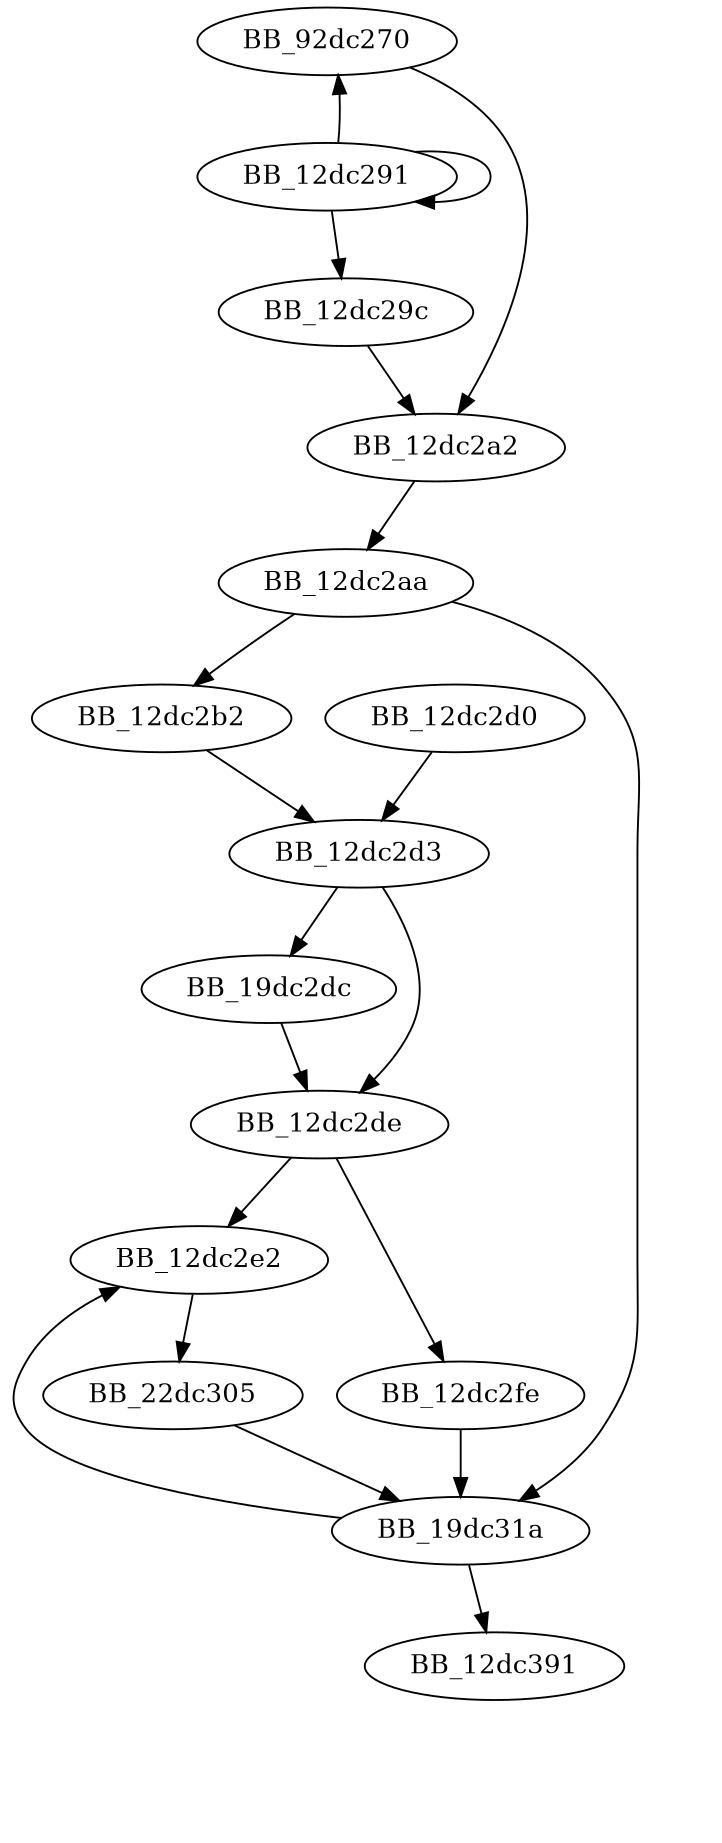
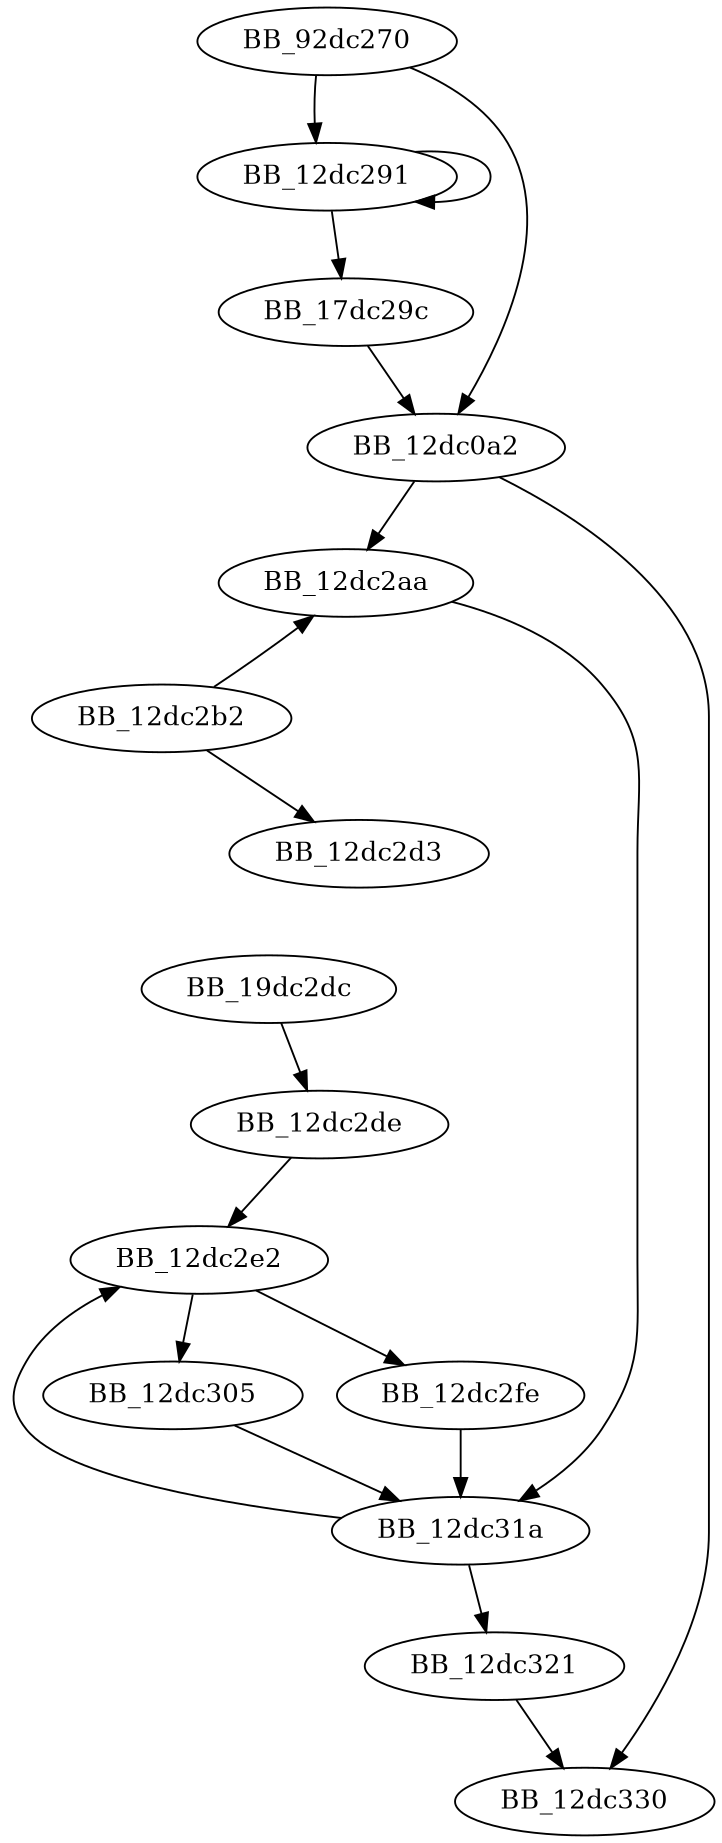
edge "BB_12dc291" -> "BB_92dc270": reversed
node "BB_12dc29c": label "BB_12dc29c" -> "BB_17dc29c"
node "BB_12dc2a2": label "BB_12dc2a2" -> "BB_12dc0a2"
edge "BB_12dc2aa" -> "BB_12dc2b2": reversed
node "BB_12dc2d0": removed
edge "BB_12dc2d3" -> "BB_19dc2dc": removed
edge "BB_12dc2d3" -> "BB_12dc2de": removed
edge "BB_12dc2de" -> "BB_12dc2fe": now "BB_12dc2e2" -> "BB_12dc2fe"
node "BB_22dc305": label "BB_22dc305" -> "BB_12dc305"
node "BB_19dc31a": label "BB_19dc31a" -> "BB_12dc31a"
node "BB_12dc391": label "BB_12dc391" -> "BB_12dc321"
node "BB_12dc330": added
